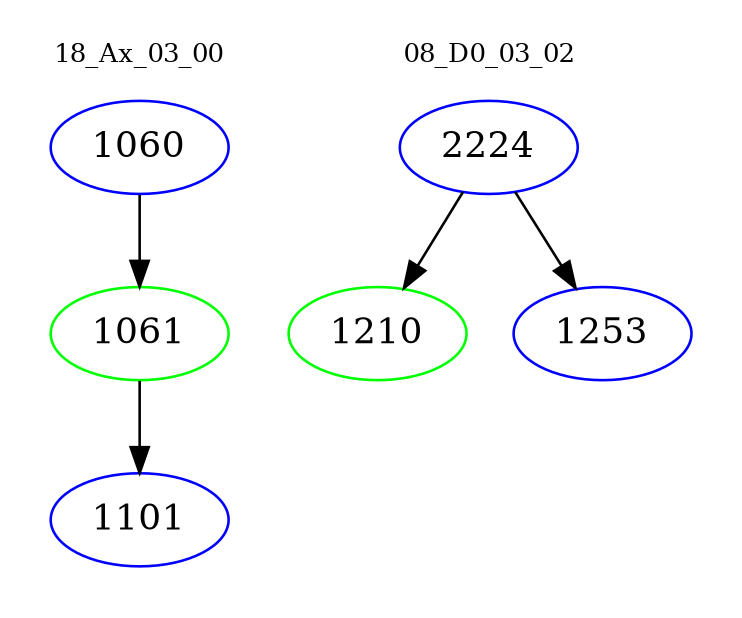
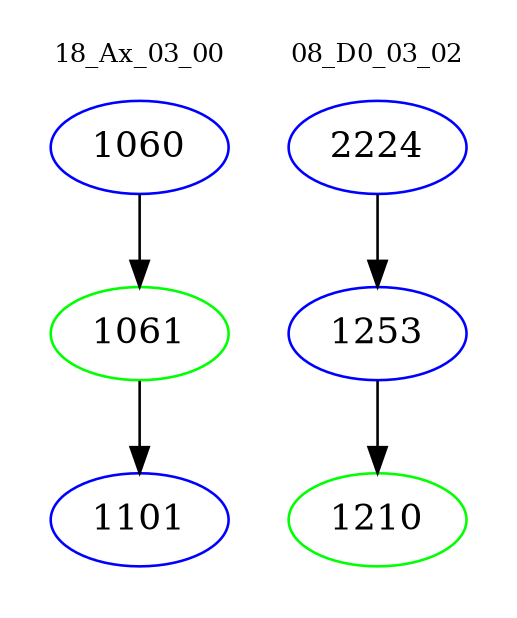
edge "2224" -> "1210": now "1253" -> "1210"
